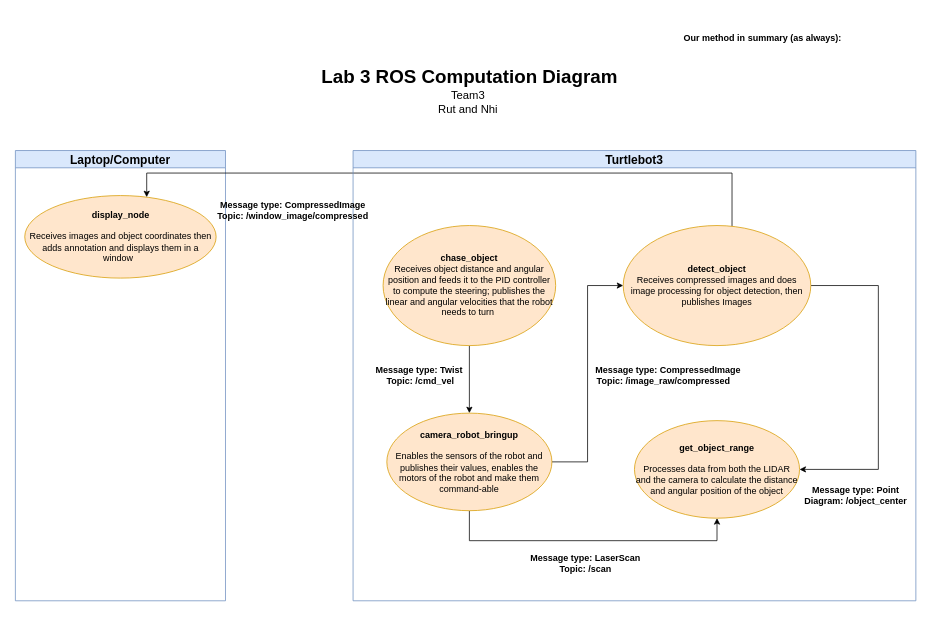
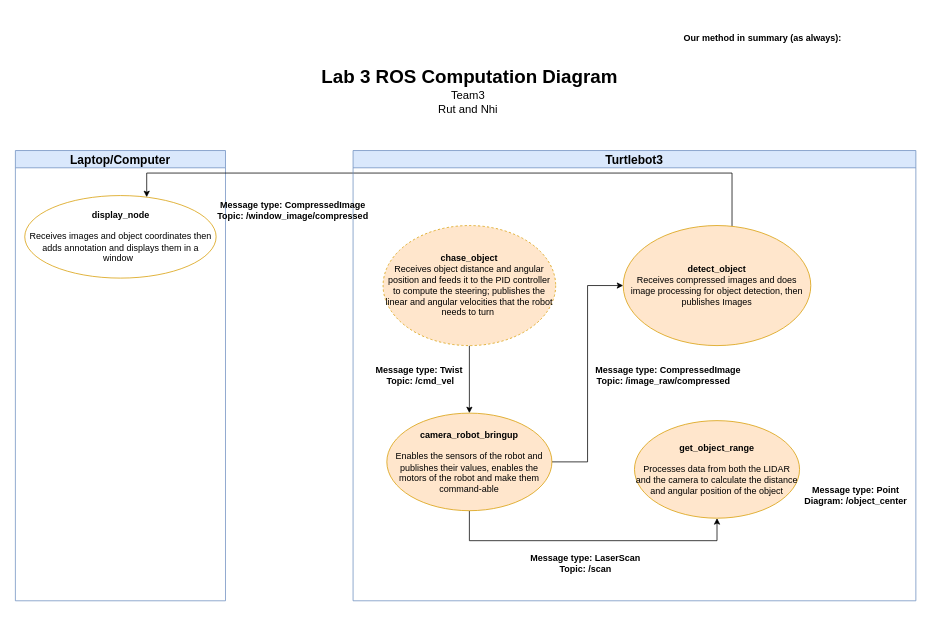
node "display_node Receives images and object coordinates then adds annotation and displays them in a window": fillcolor #ffe6cc -> #ffffff
node "chase_object Receives object distance and angular position and feeds it to the PID controller to compute the steering; publishes the linear and angular velocities that the robot needs to turn": style solid -> dashed
edge "detect_object Receives compressed images and does image processing for object detection, then publishes Images" -> "get_object_range Processes data from both the LIDAR and the camera to calculate the distance and angular position of the object": removed
